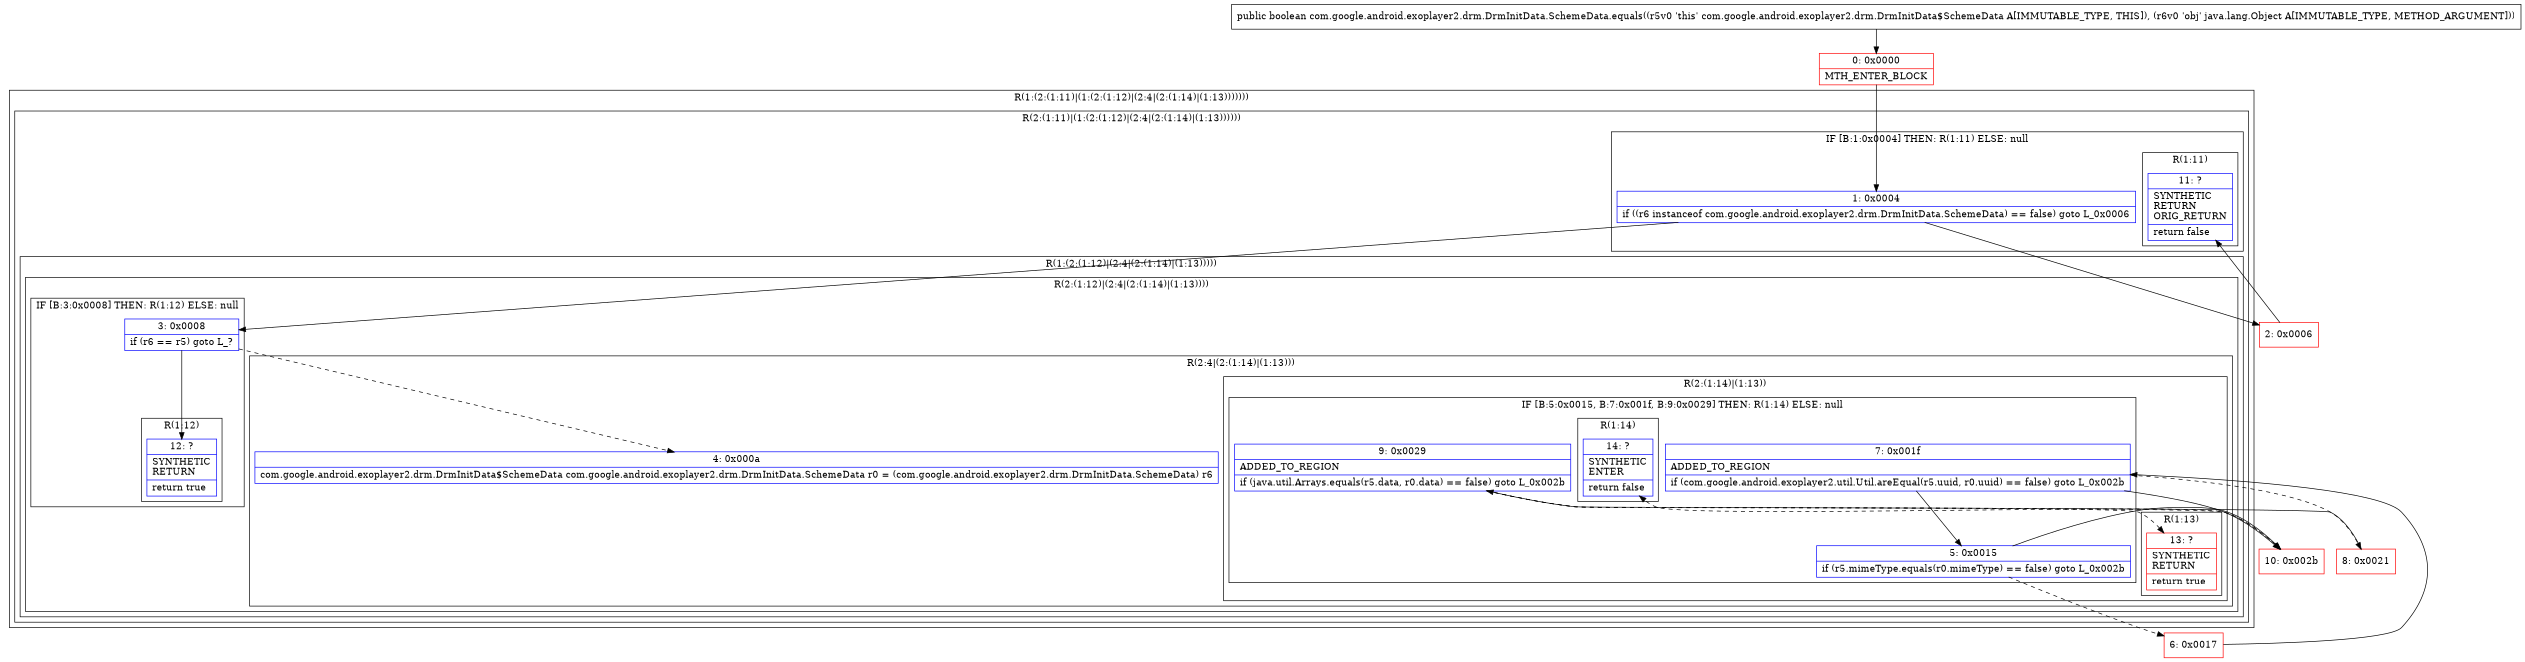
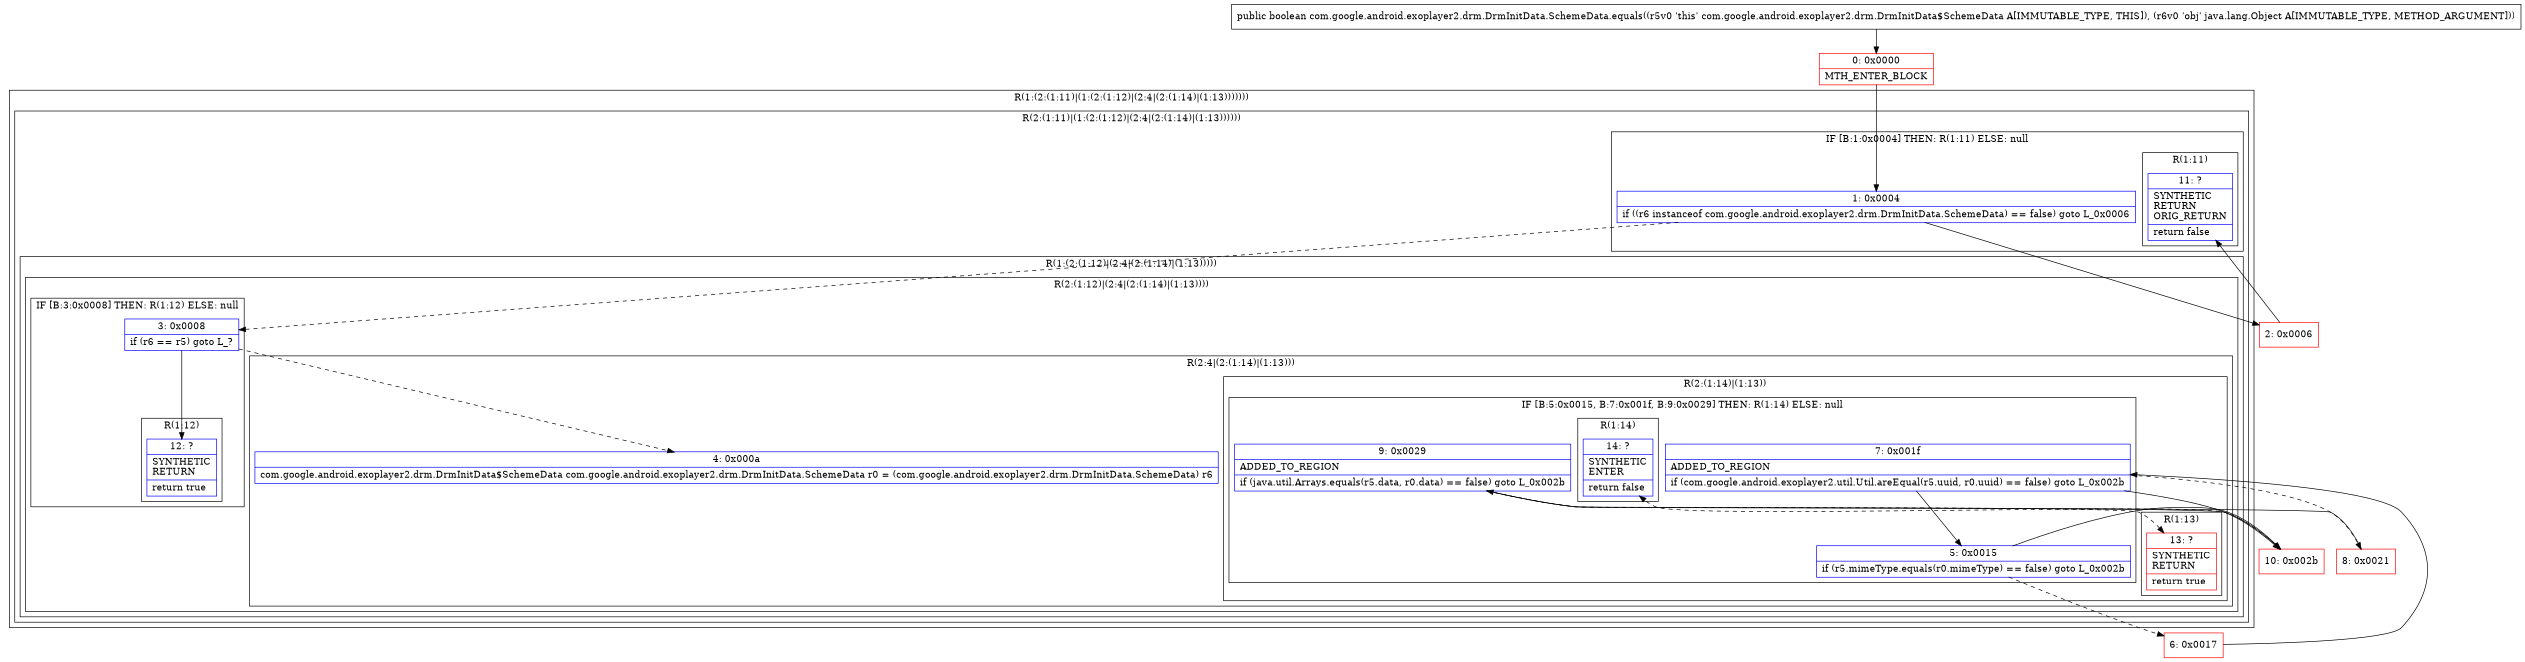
edge "1: 0x0004" -> "3: 0x0008": style solid -> dashed
edge "9: 0x0029" -> "10: 0x002b": style dashed -> solid
